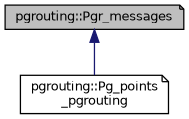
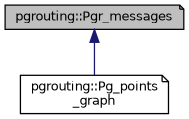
node "pgrouting::Pg_points _pgrouting": label "pgrouting::Pg_points _pgrouting" -> "pgrouting::Pg_points _graph"
